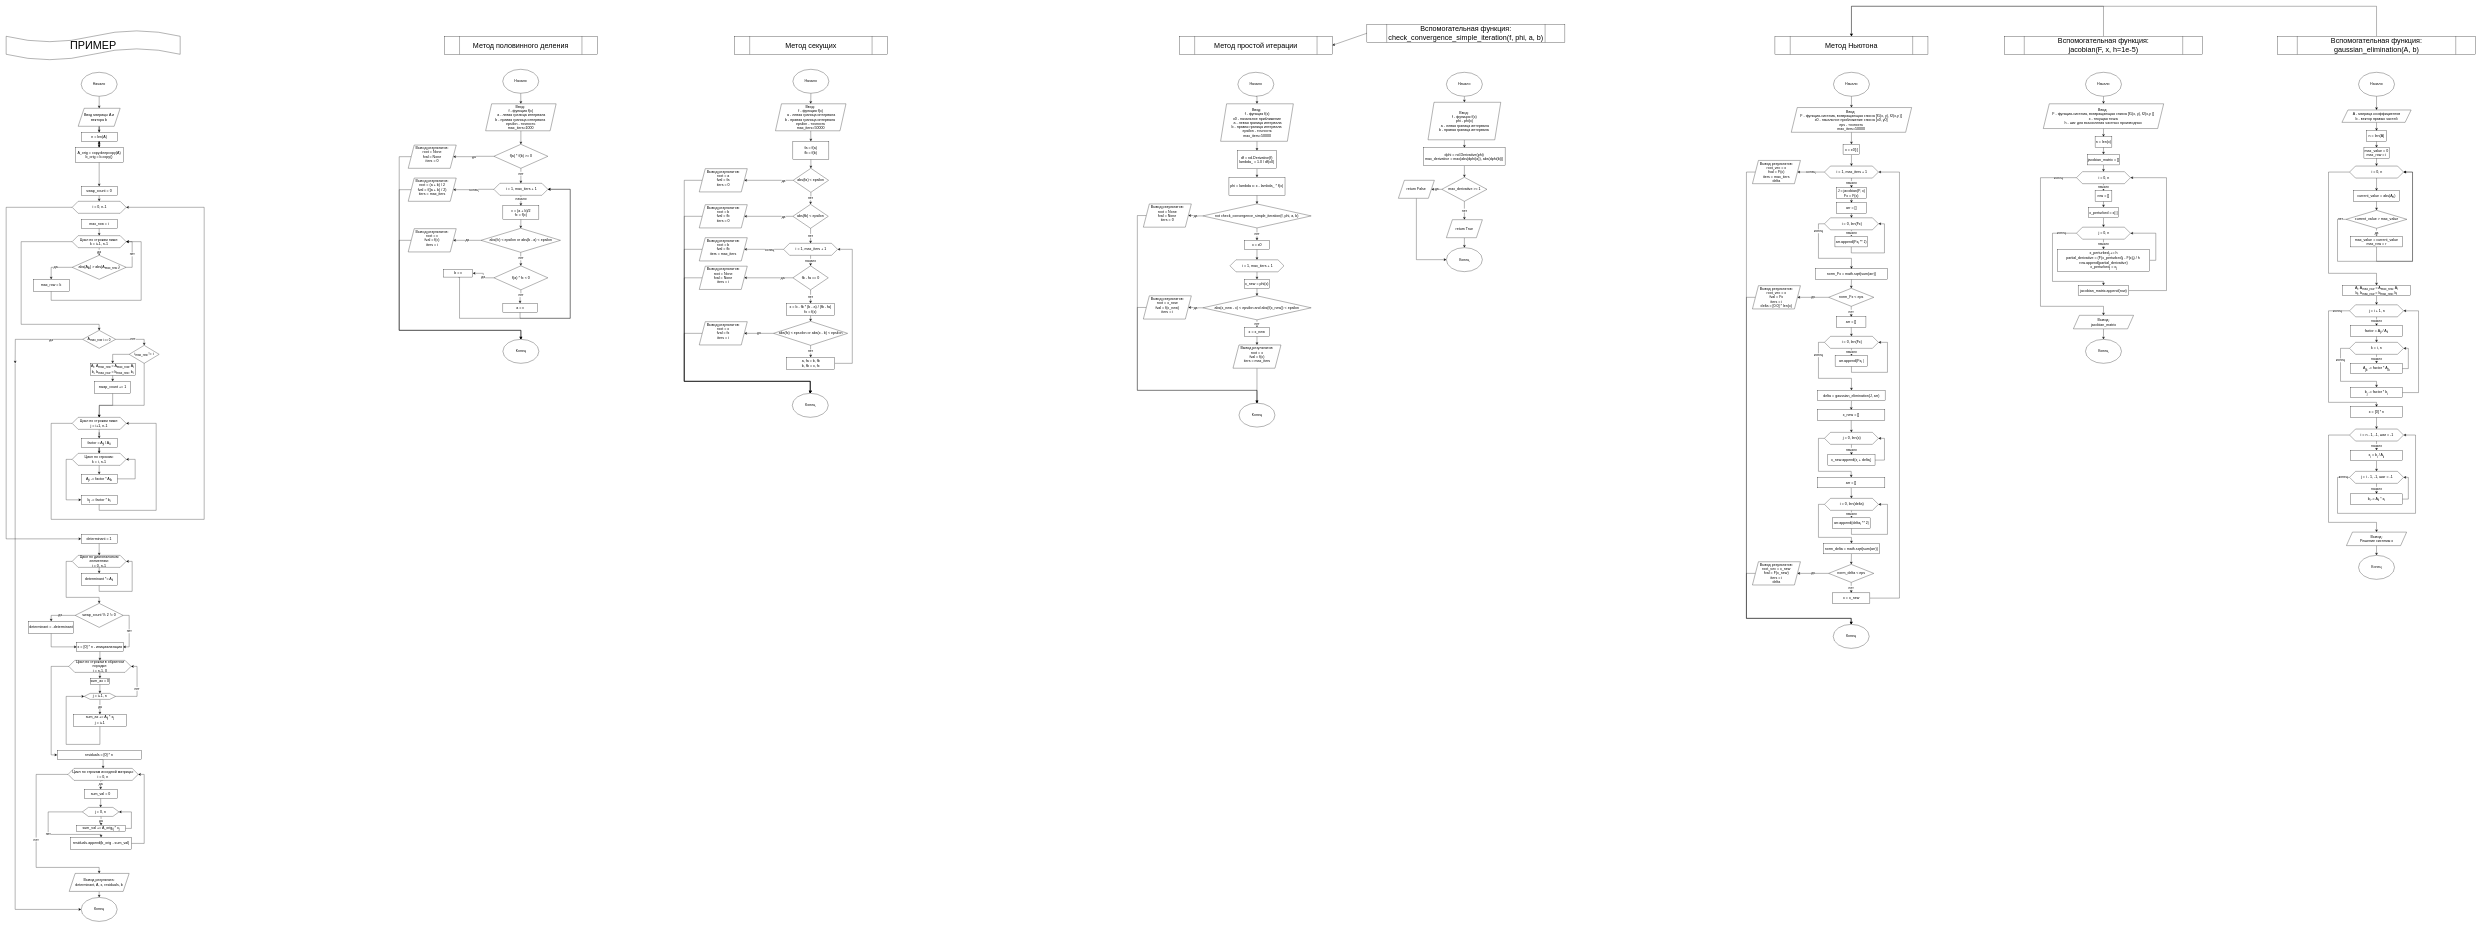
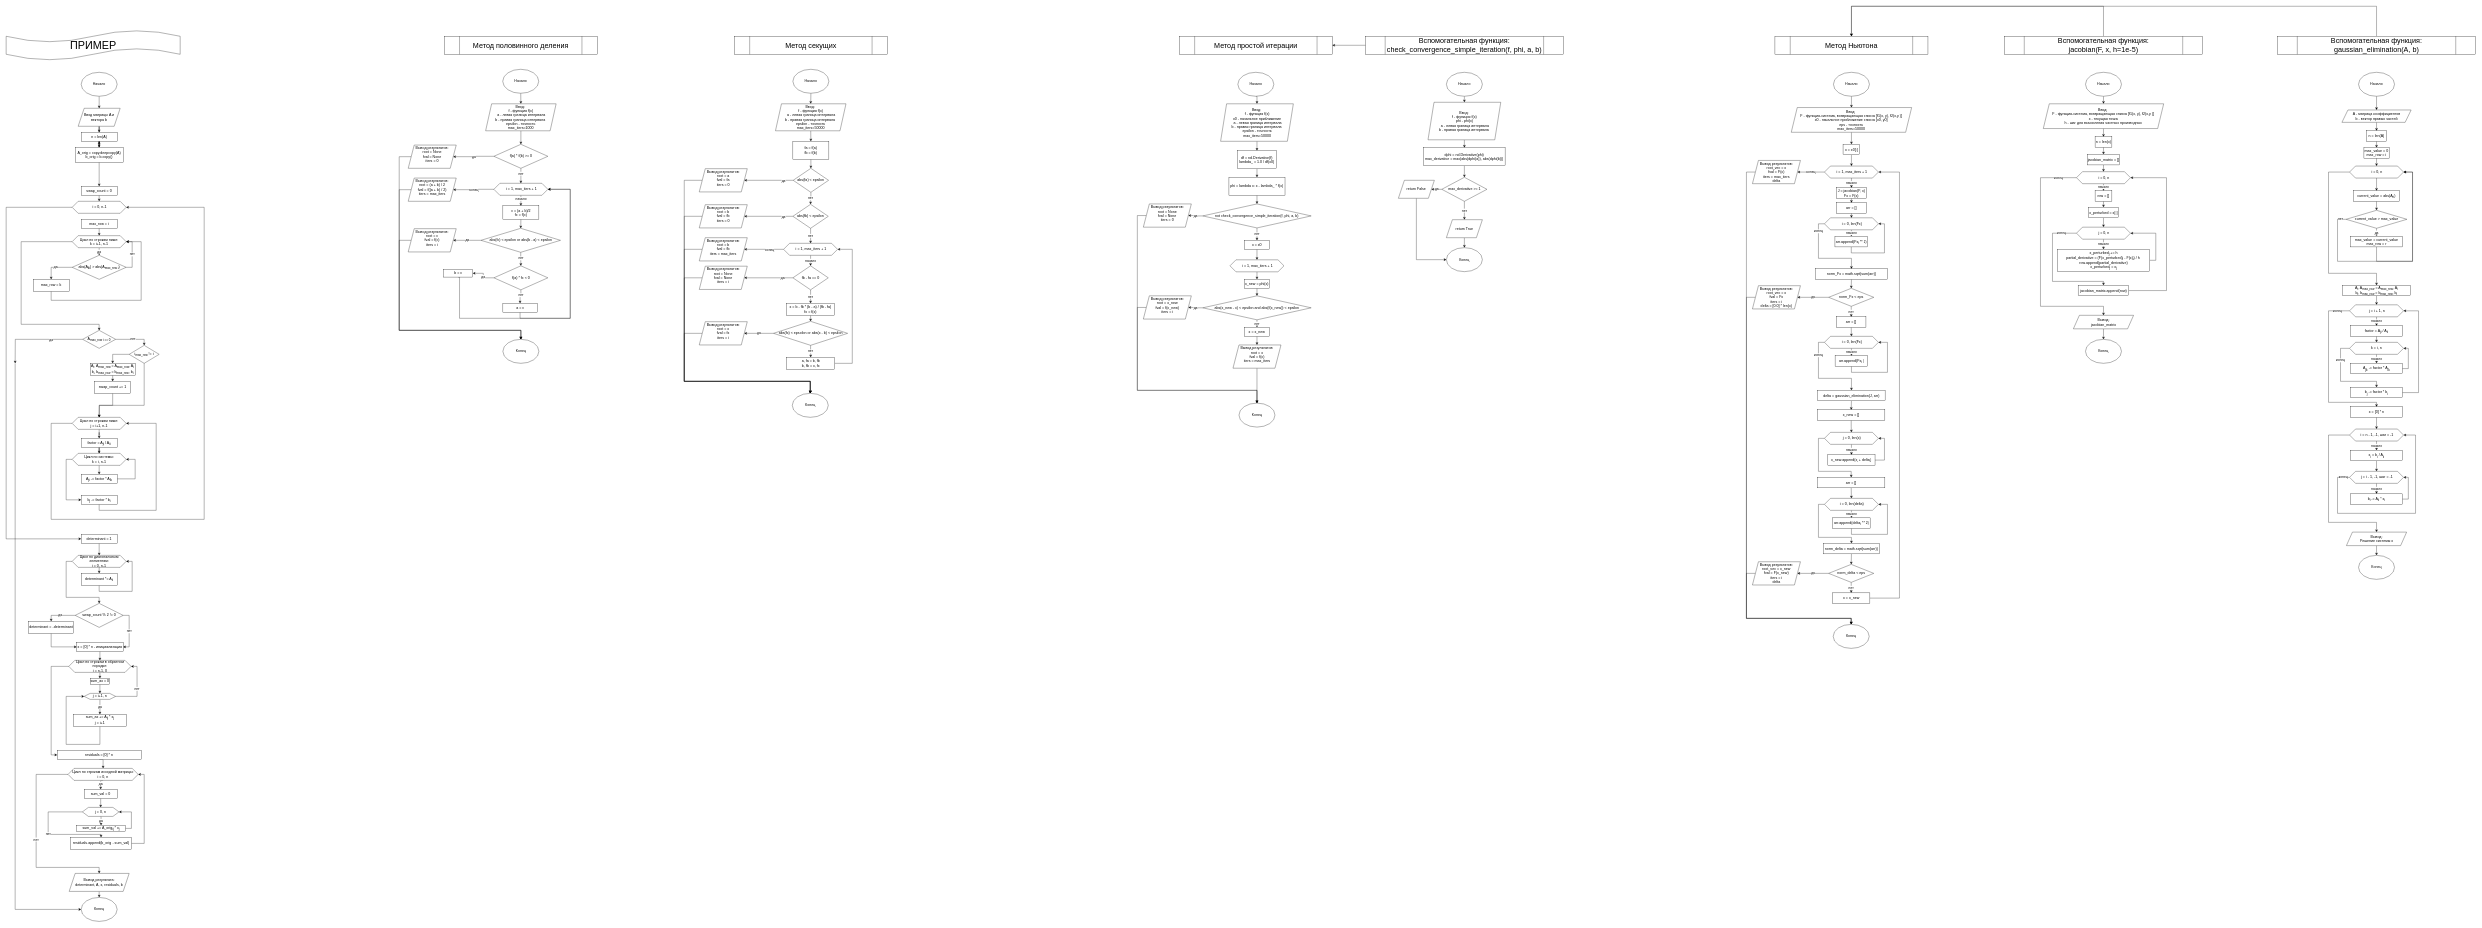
node "Вспомогательная функция: check_convergence_simple_iteration(f, phi, a, b)": moved (1466, 33) -> (1464, 45)
node "Цикл по строкам: k = i, n-1": label "Цикл по строкам: k = i, n-1" -> "Цикл по системы: k = i, n-1"
